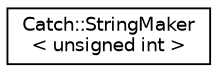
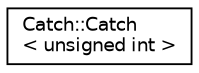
node "Catch::StringMaker < unsigned int >": label "Catch::StringMaker < unsigned int >" -> "Catch::Catch < unsigned int >"
